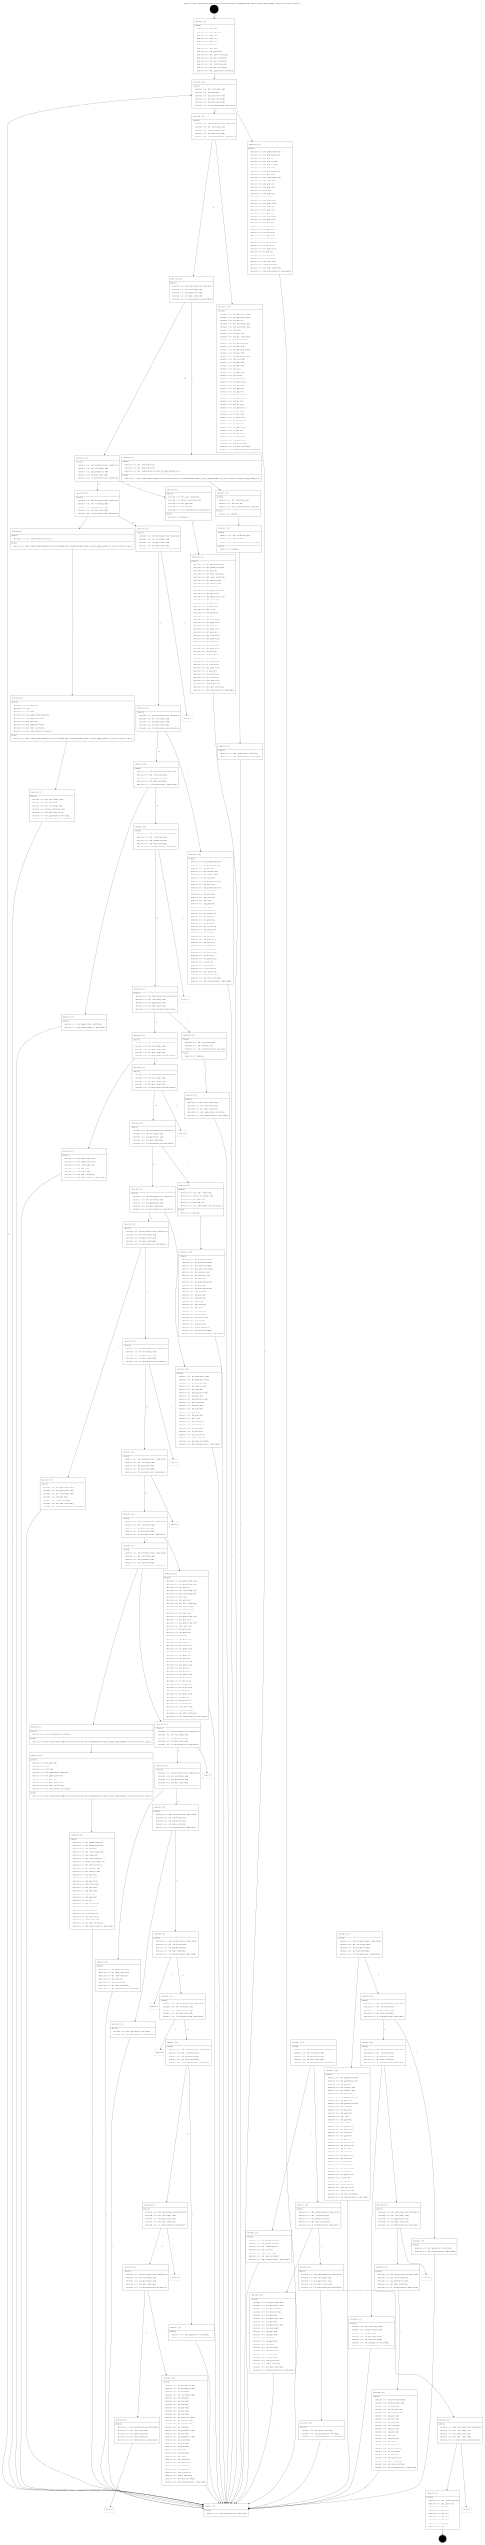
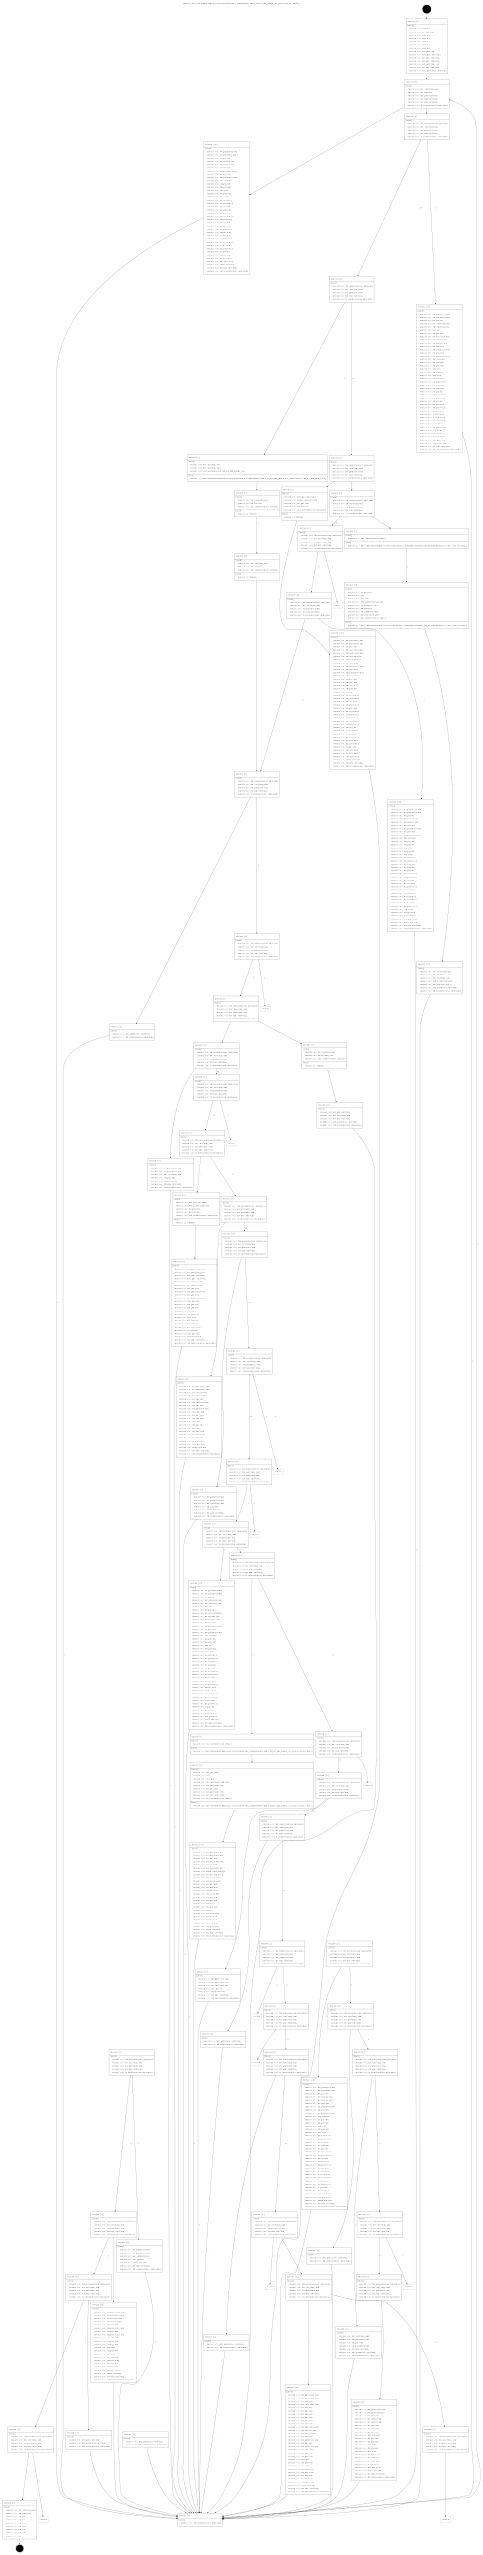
edge "0x402318 [12]" -> "0x402324 [12]": now "0x402318 [12]" -> "0x401876 [25]"
